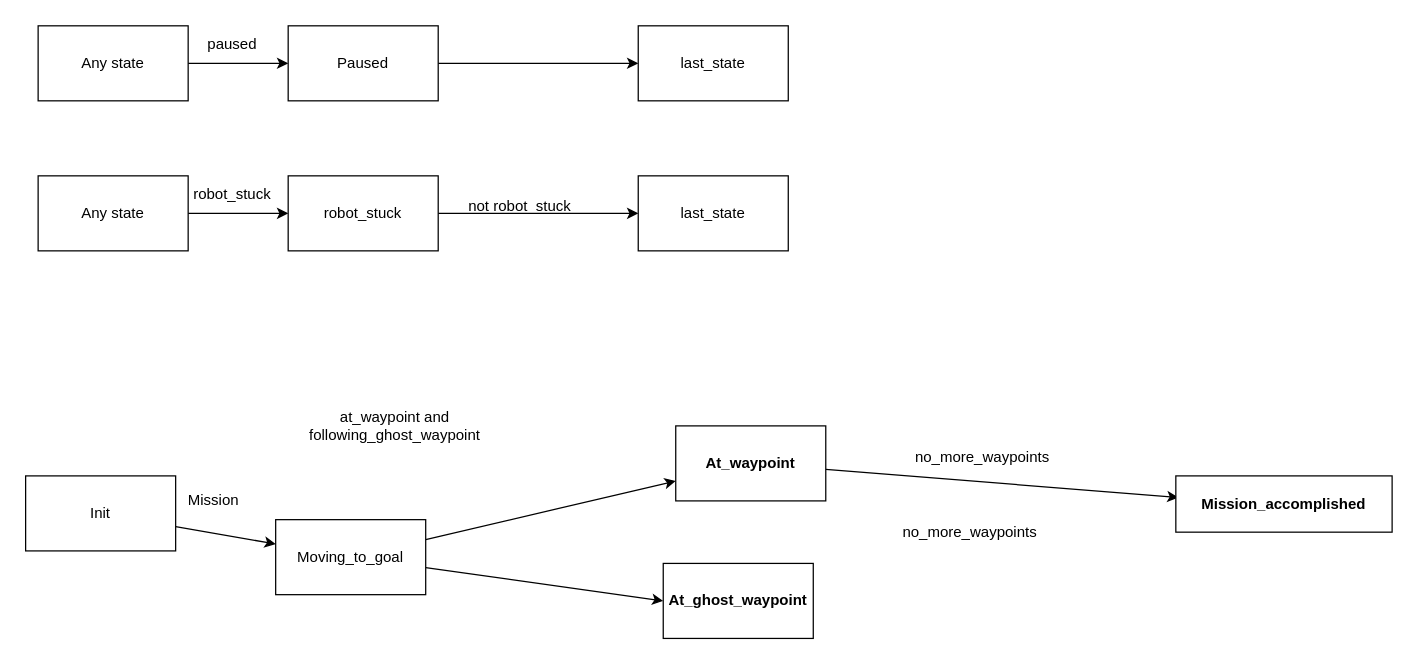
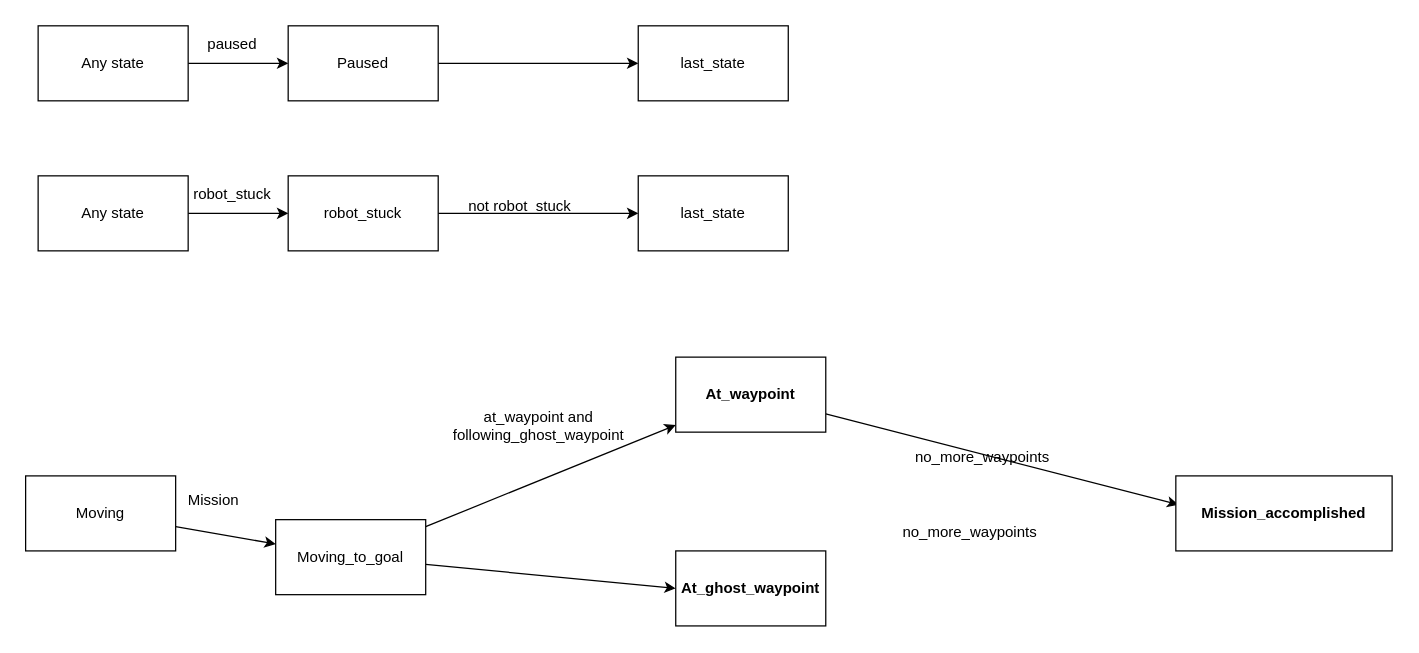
node "at_waypoint and following_ghost_waypoint": moved (394, 426) -> (538, 426)
node "At_waypoint": moved (751, 463) -> (751, 394)
node "Mission_accomplished": size 216x56 -> 216x75
node "Init": label "Init" -> "Moving"
node "At_ghost_waypoint": moved (738, 601) -> (751, 588)
